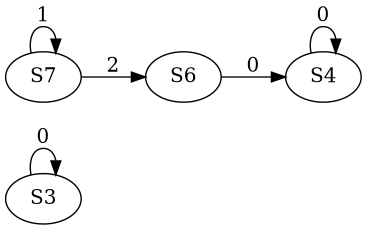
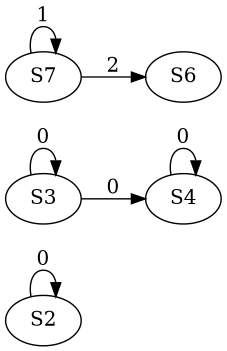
edge "S6" -> "S4": now "S3" -> "S4"
node "S2": added
